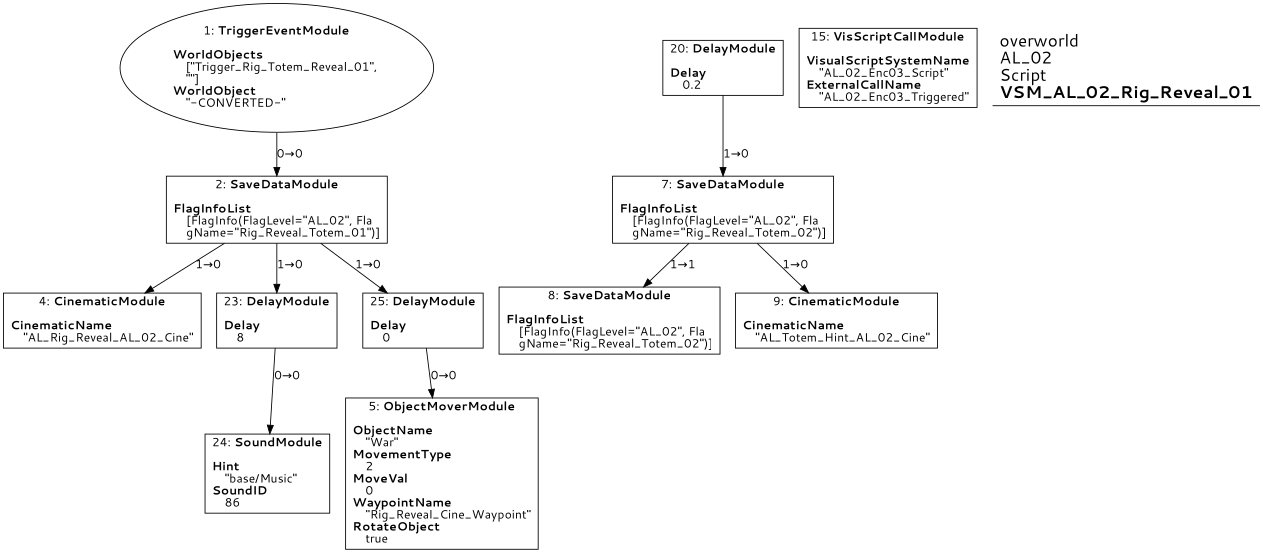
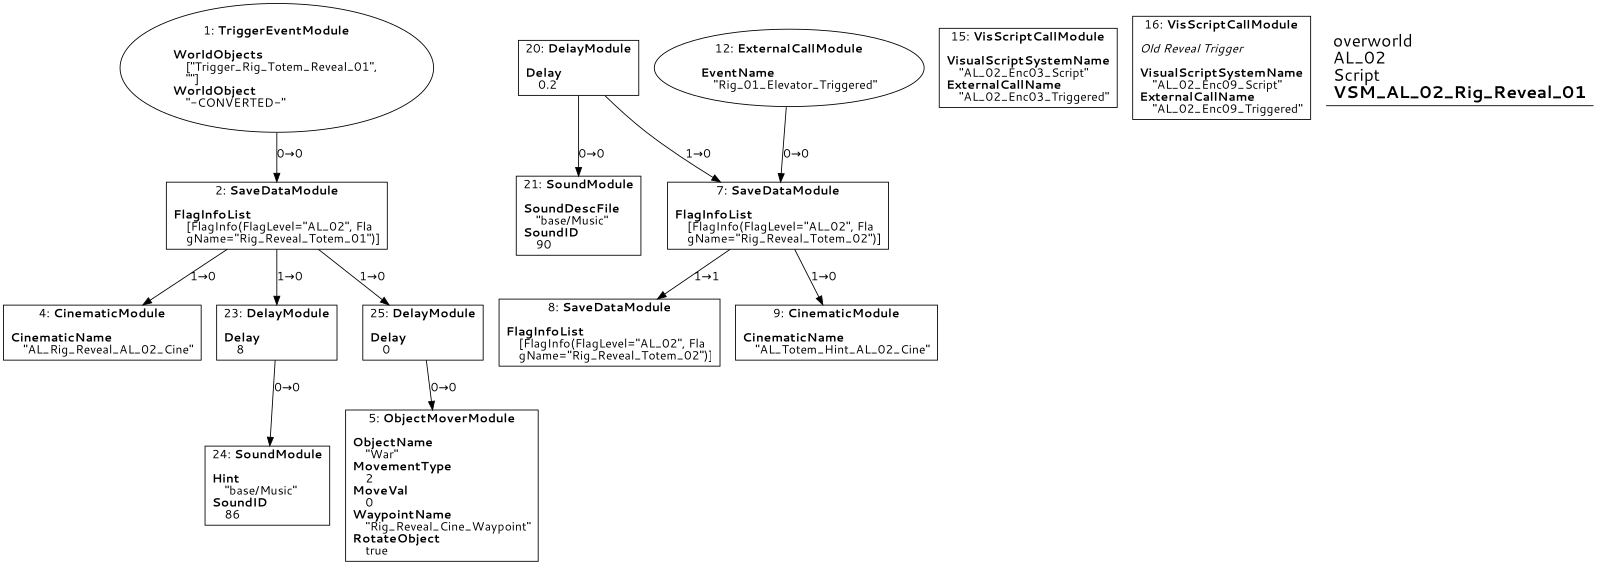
node "12:": added
node "16:": added
node "21:": added
